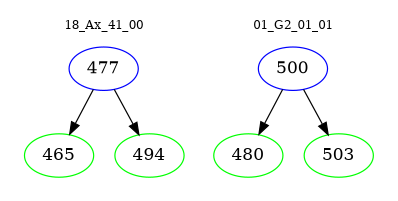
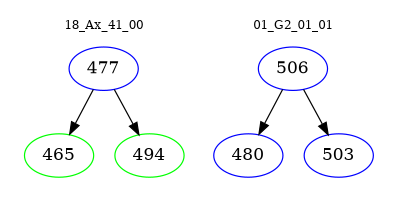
node "500": label "500" -> "506"
node "480": color green -> blue
node "503": color green -> blue
